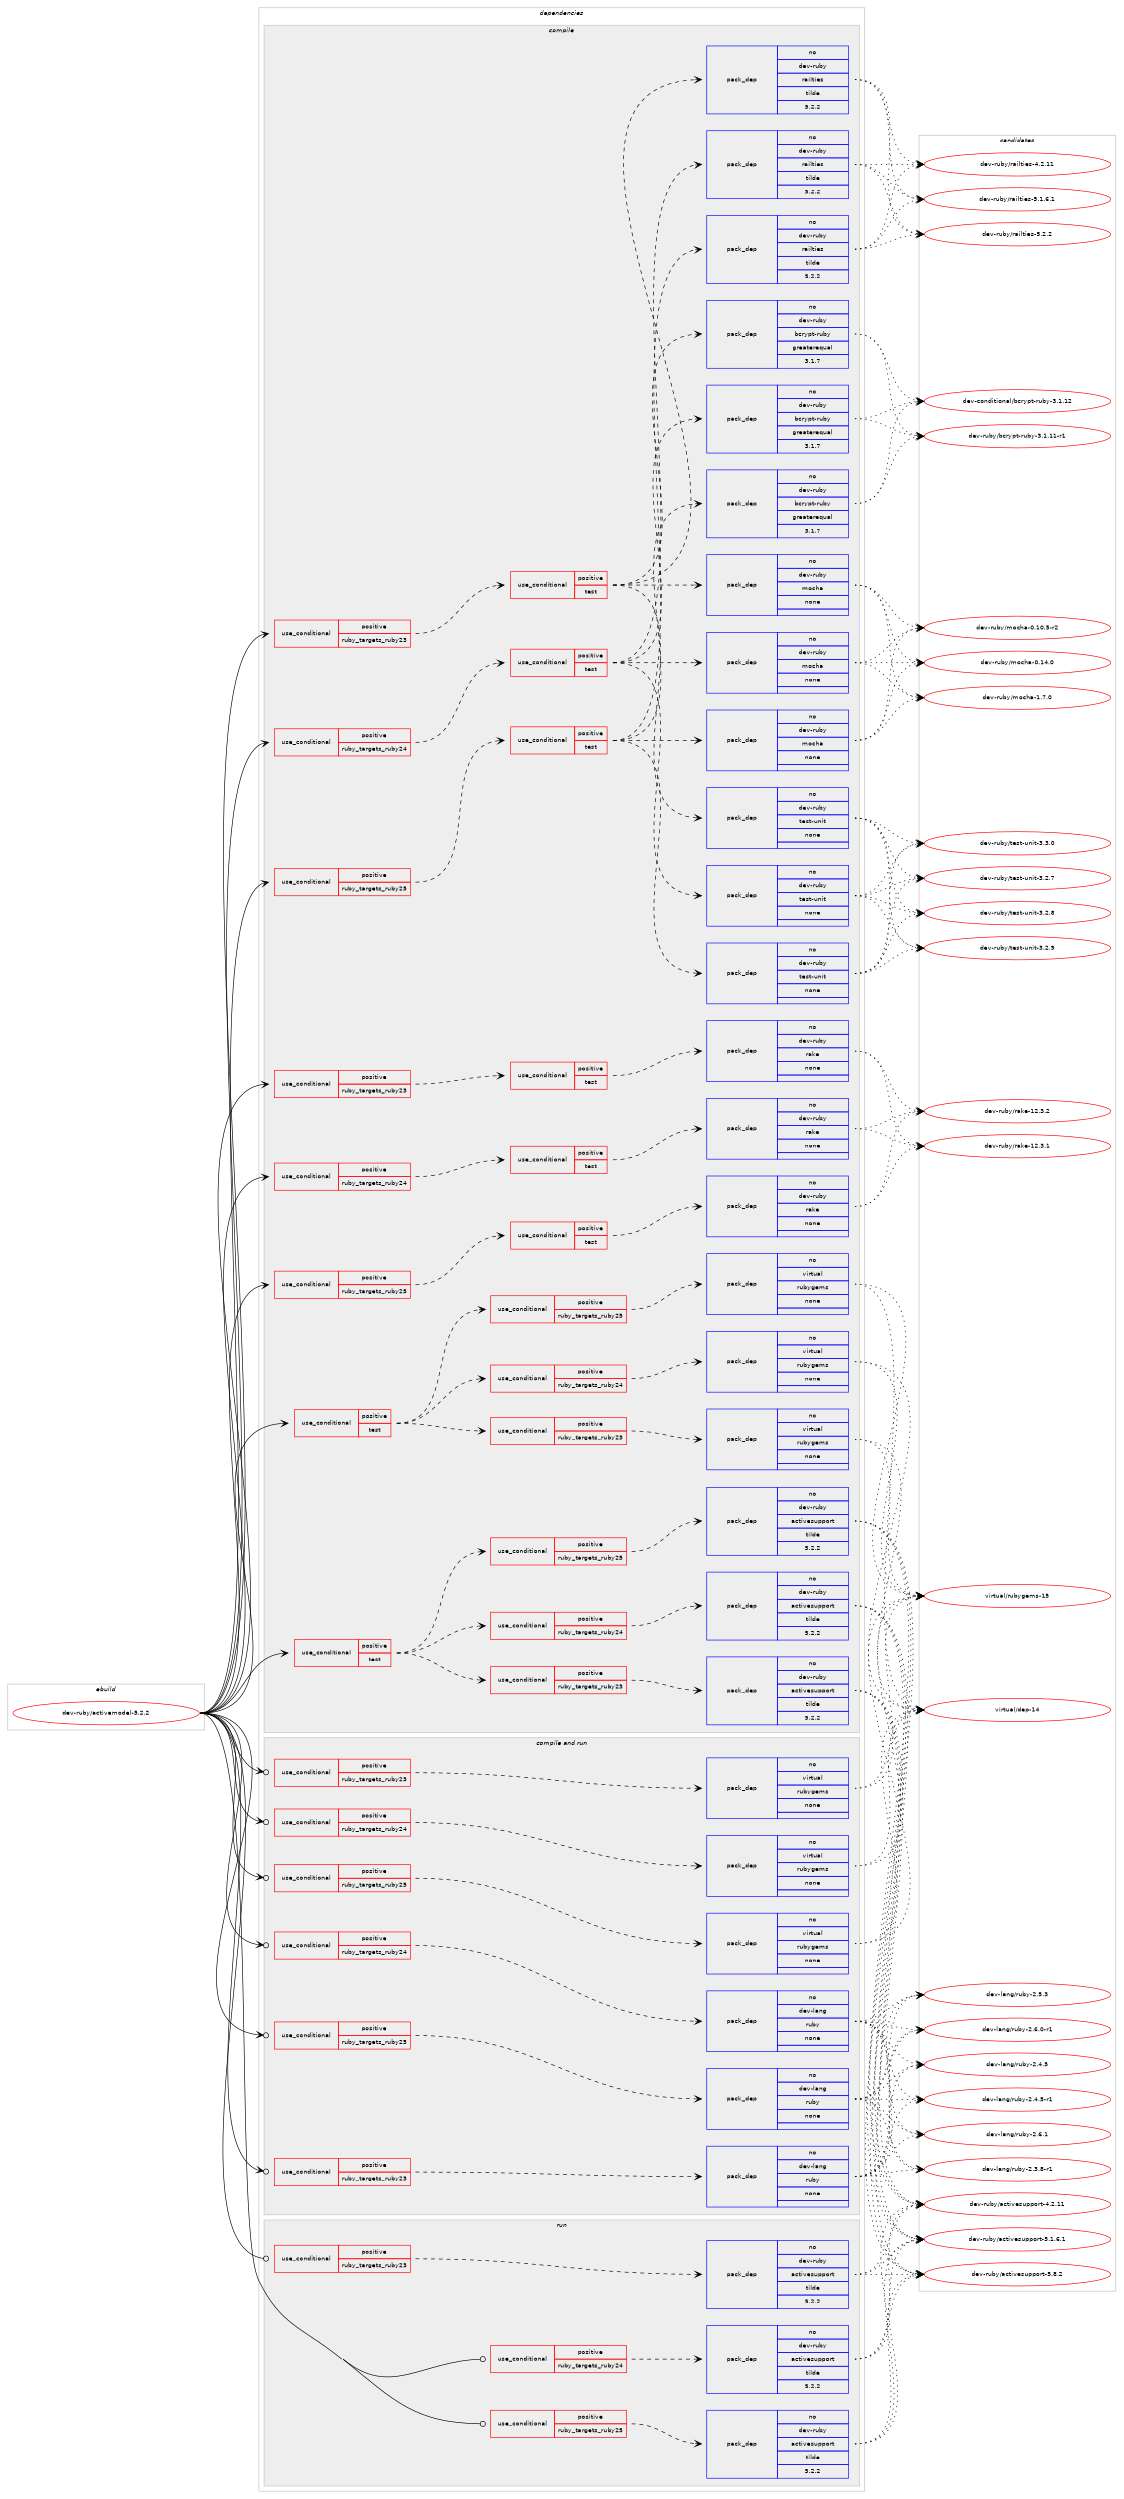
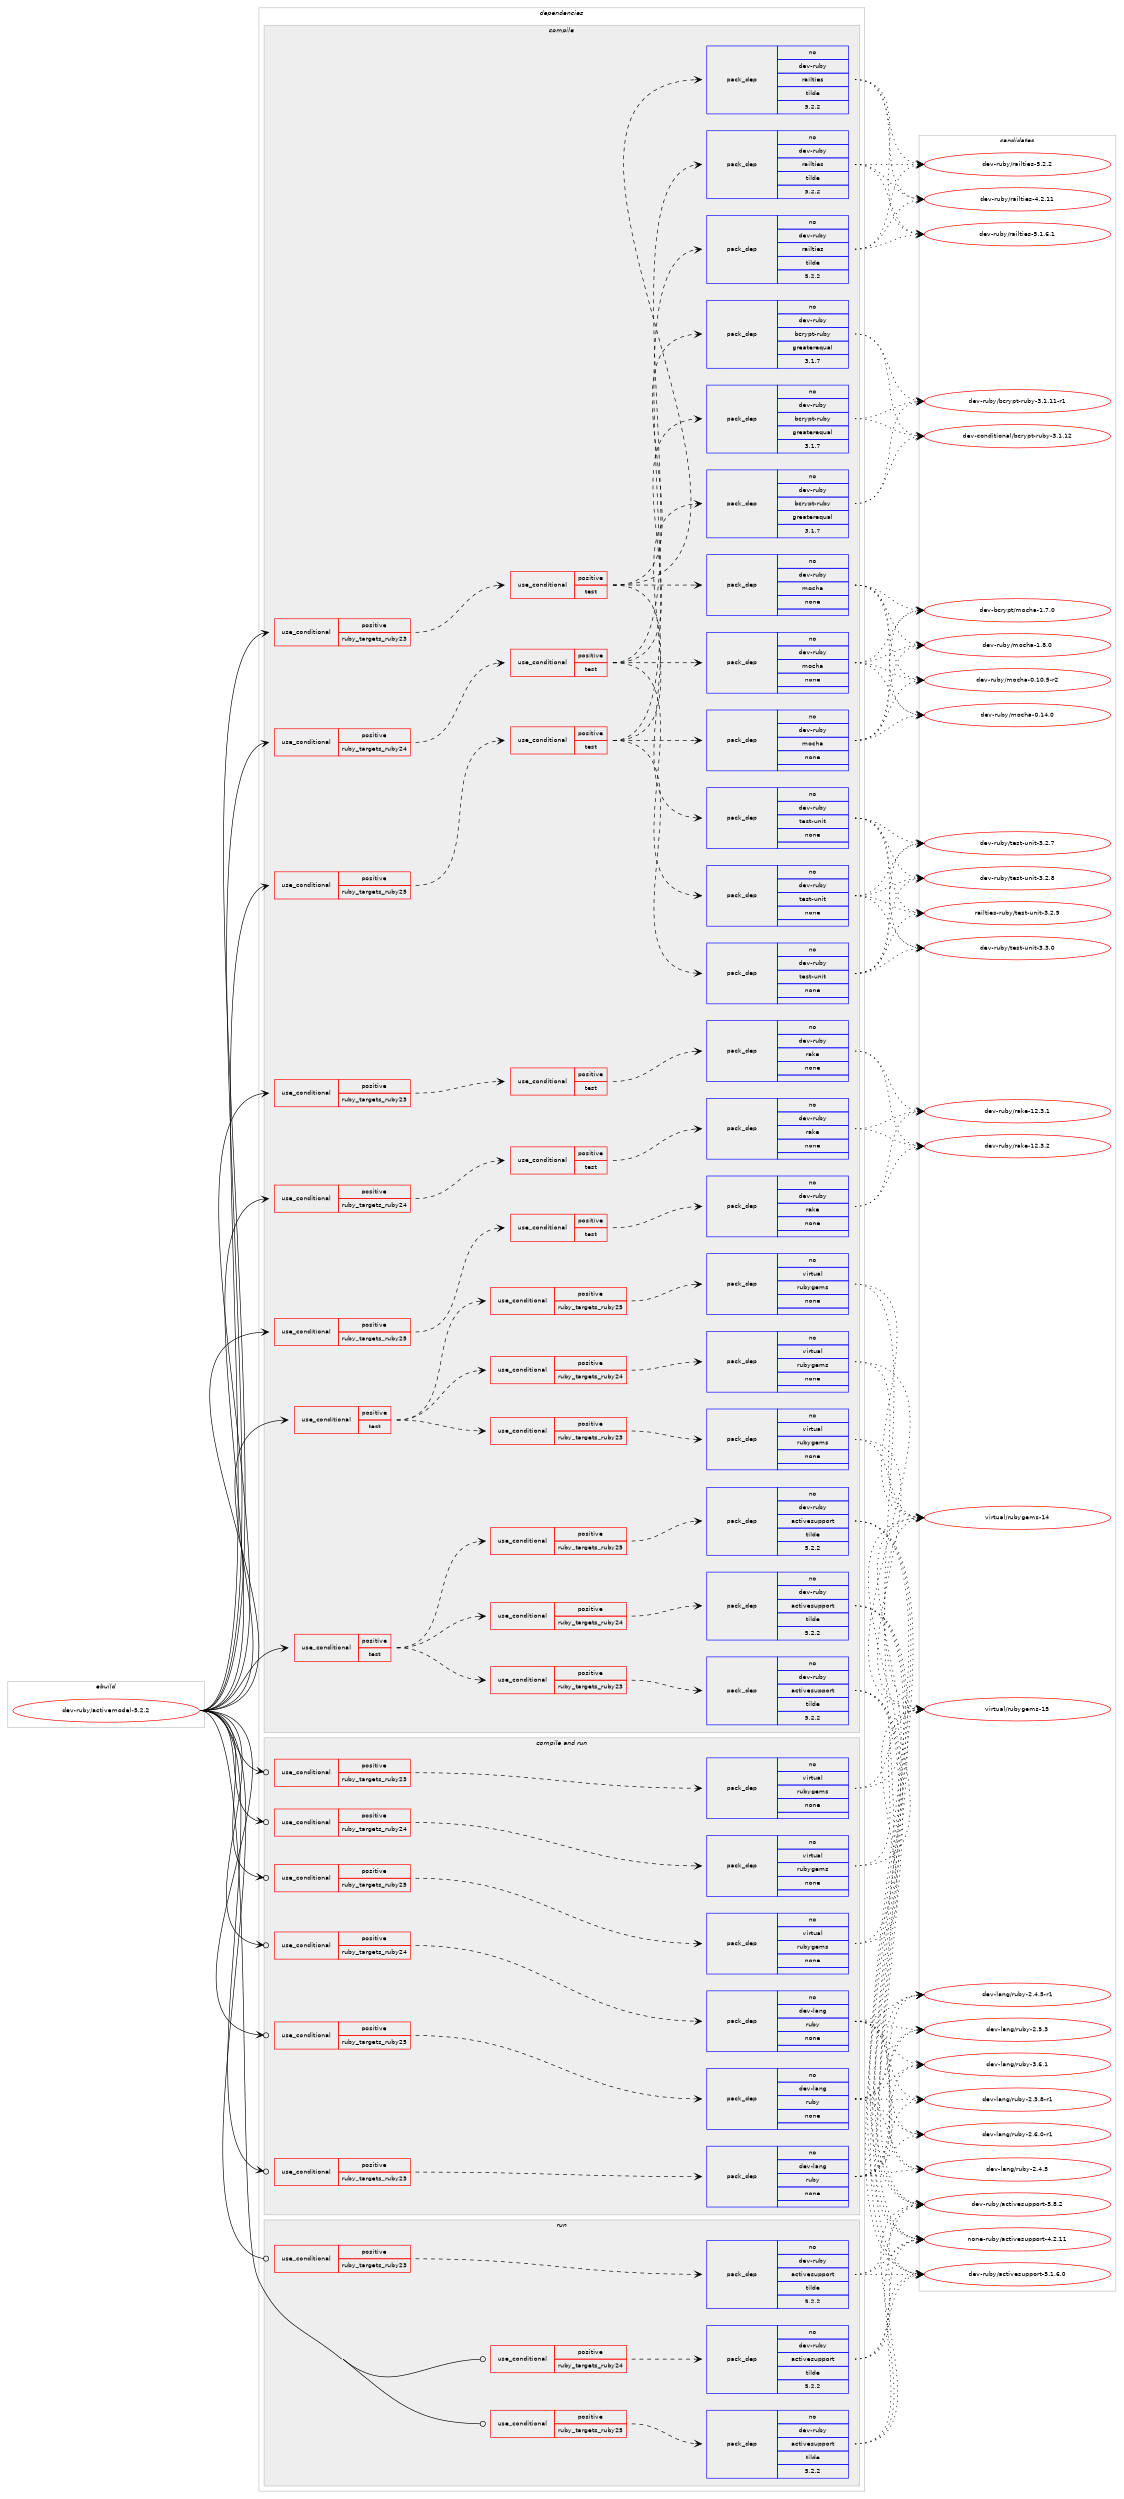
node "dev-ruby/mocha-1.8.0": added
node "dev-ruby/mocha-1.7.0": label "dev-ruby/mocha-1.7.0" -> "dev-bcrypt/mocha-1.7.0"
node "dev-ruby/test-unit-3.2.9": label "dev-ruby/test-unit-3.2.9" -> "railties-ruby/test-unit-3.2.9"
node "virtual/dep-14": label "virtual/dep-14" -> "virtual/rubygems-14"
node "dev-lang/ruby-2.6.1": label "dev-lang/ruby-2.6.1" -> "dev-lang/ruby-3.6.1"
node "dev-ruby/activesupport-4.2.11": label "dev-ruby/activesupport-4.2.11" -> "none-ruby/activesupport-4.2.11"
node "dev-ruby/activesupport-5.1.6.1": label "dev-ruby/activesupport-5.1.6.1" -> "dev-ruby/activesupport-5.1.6.0"
